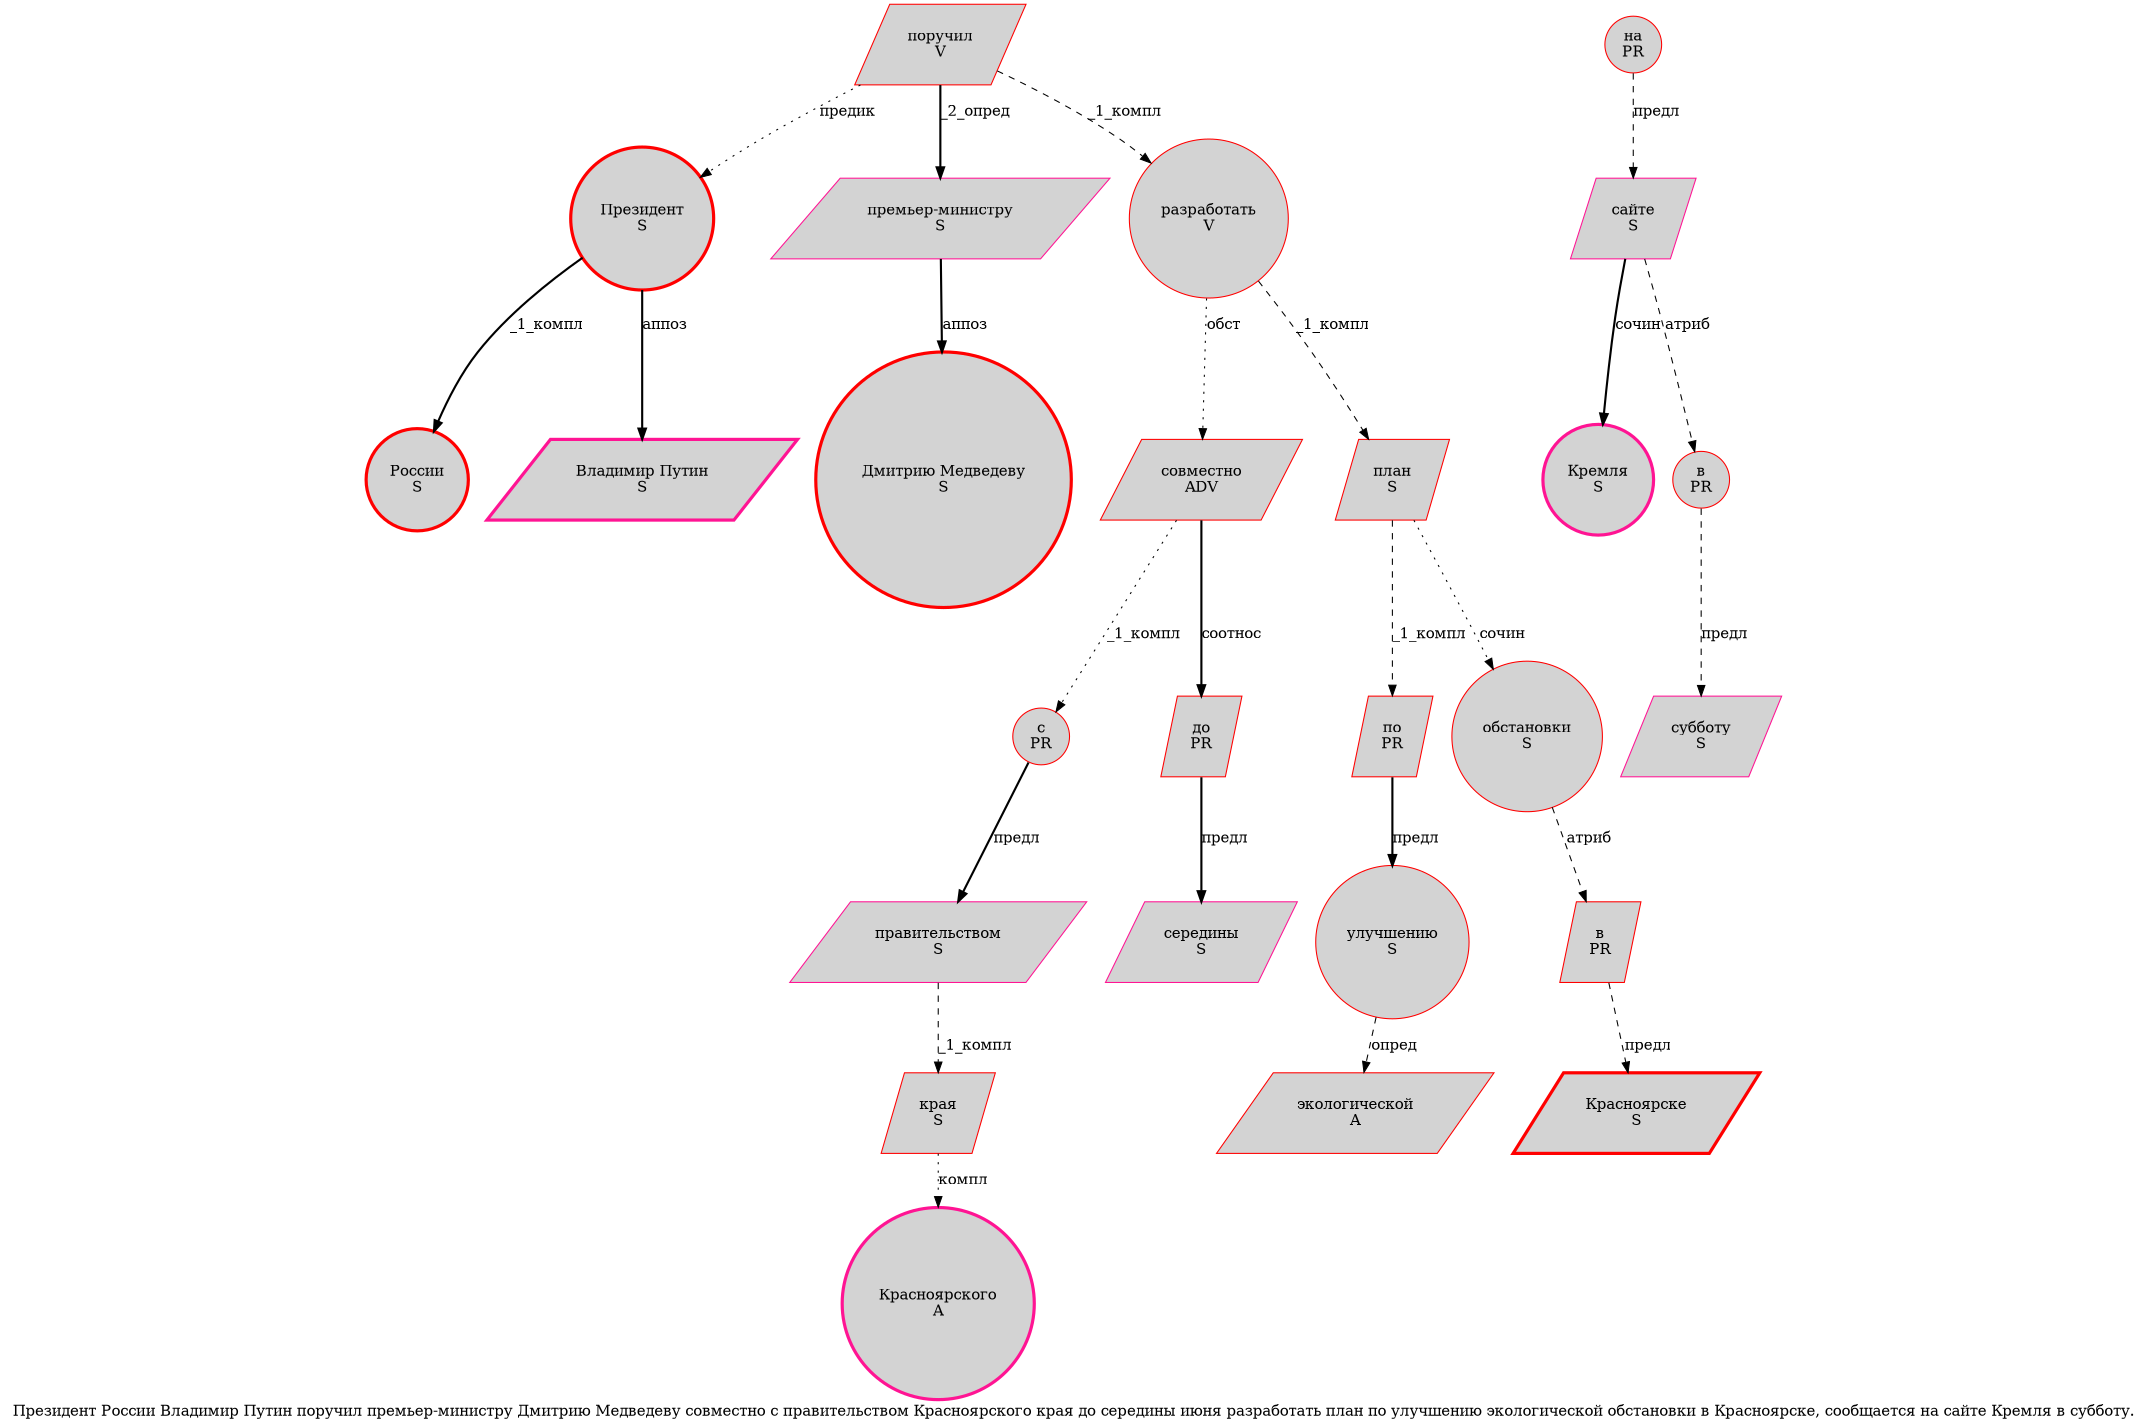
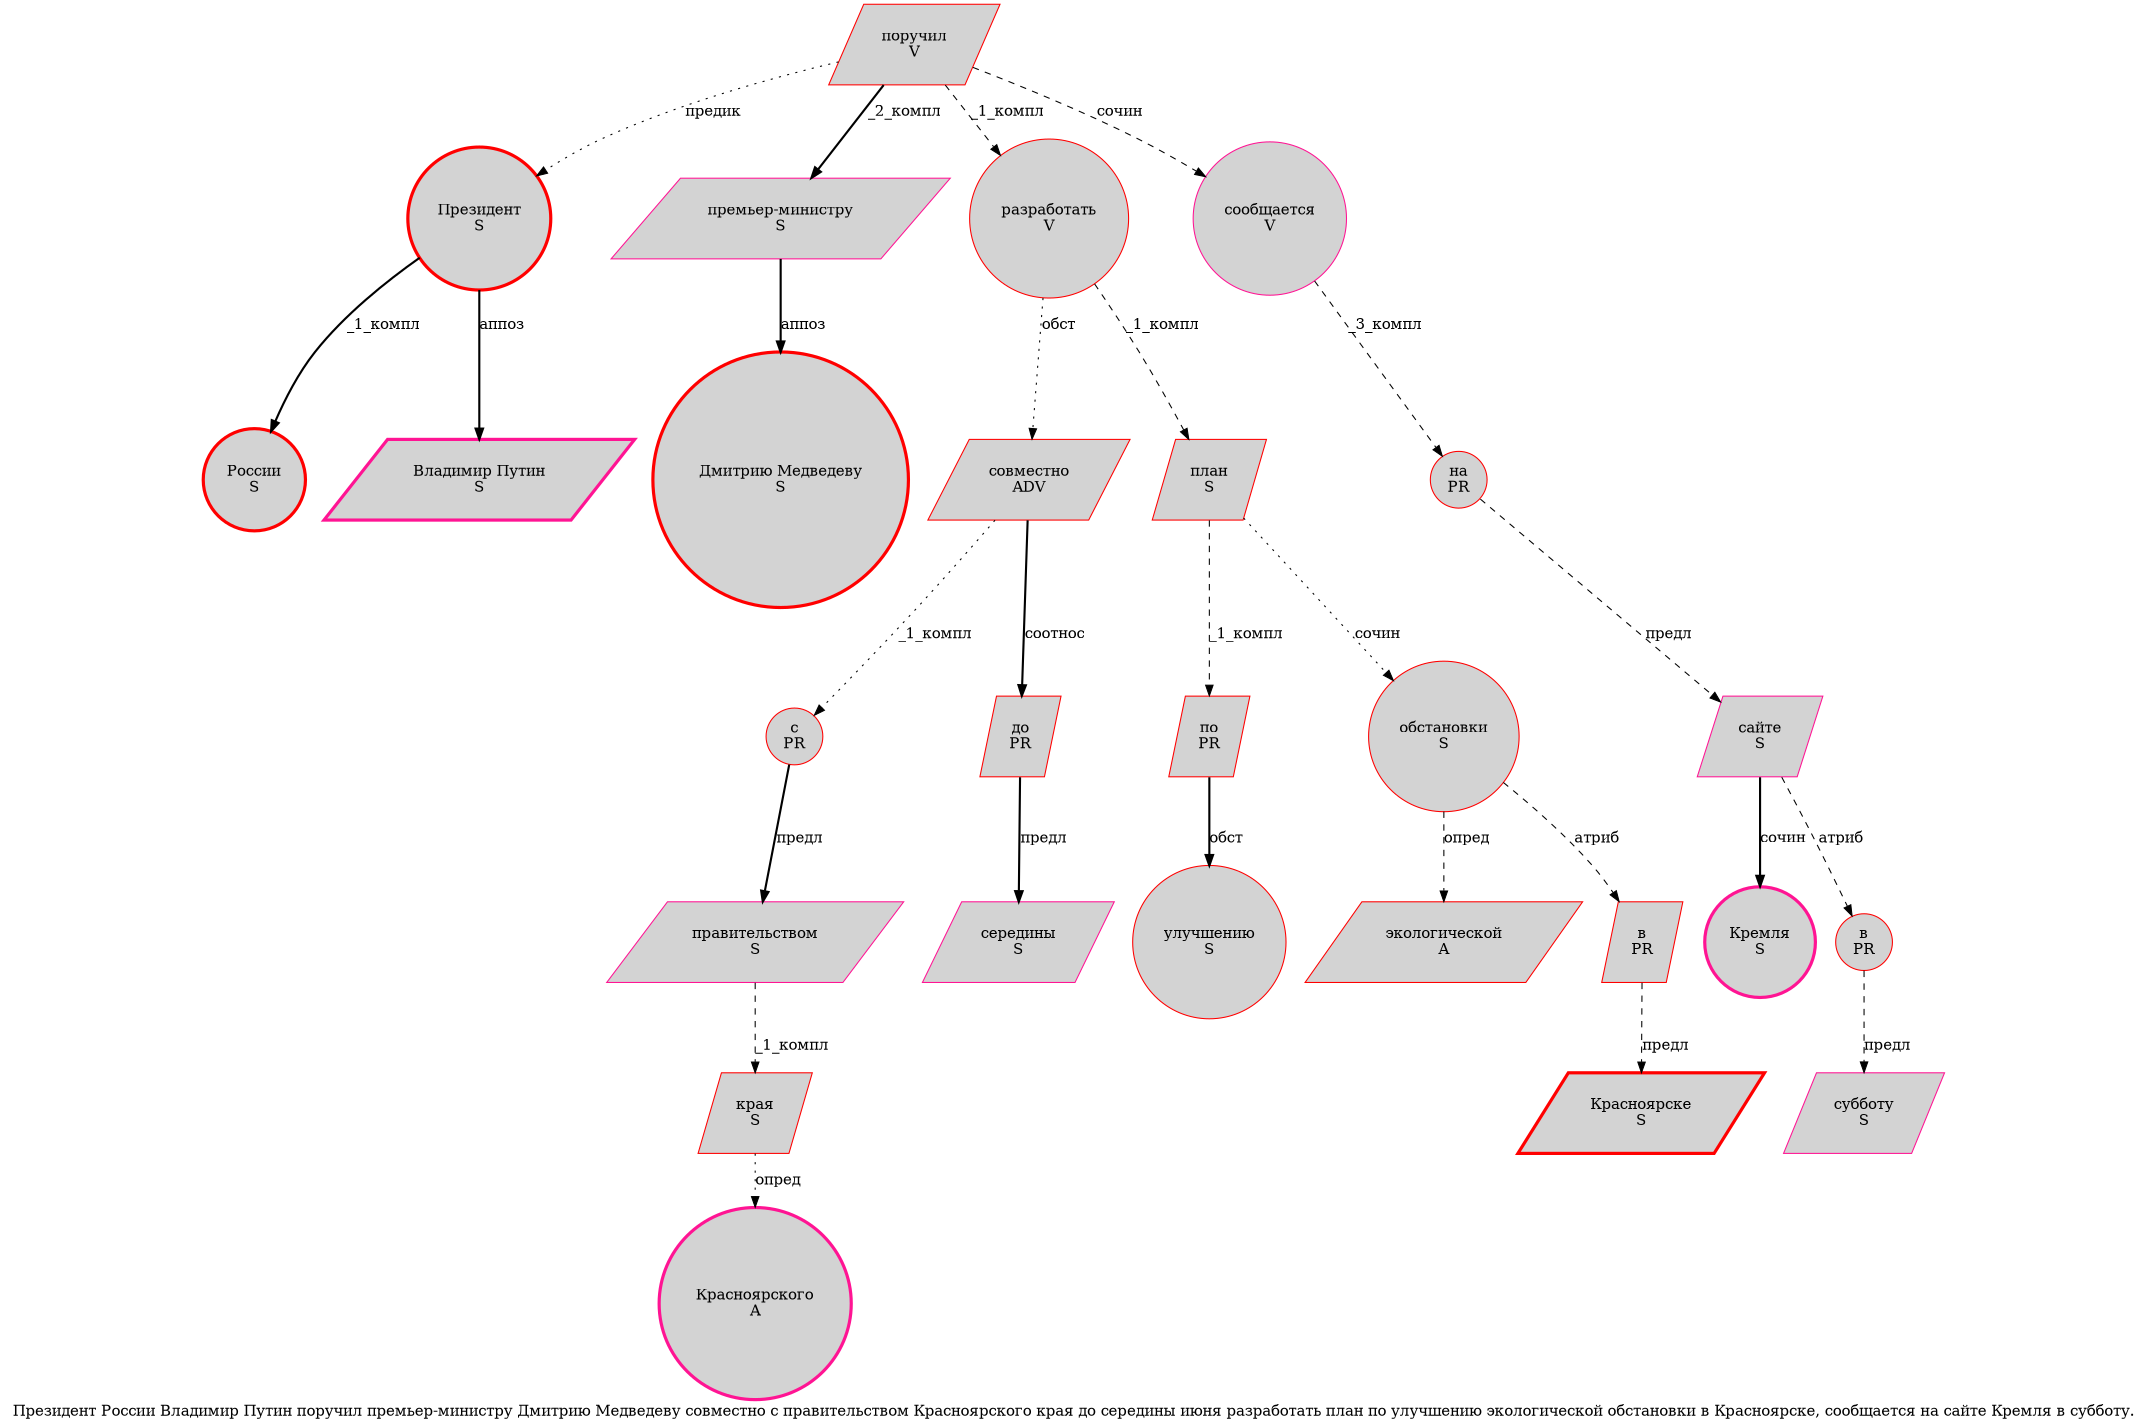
edge "поручил V" -> "премьер-министру S": label "_2_опред" -> "_2_компл"
node "сообщается V": added
edge "по PR" -> "улучшению S": label "предл" -> "обст"
edge "улучшению S" -> "экологической A": now "обстановки S" -> "экологической A"
edge "края S" -> "Красноярского A": label "компл" -> "опред"
